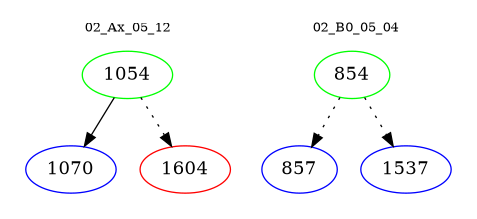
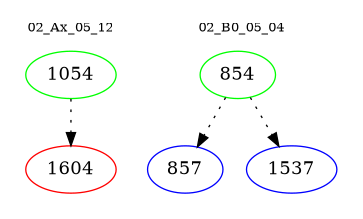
node "1070": removed
